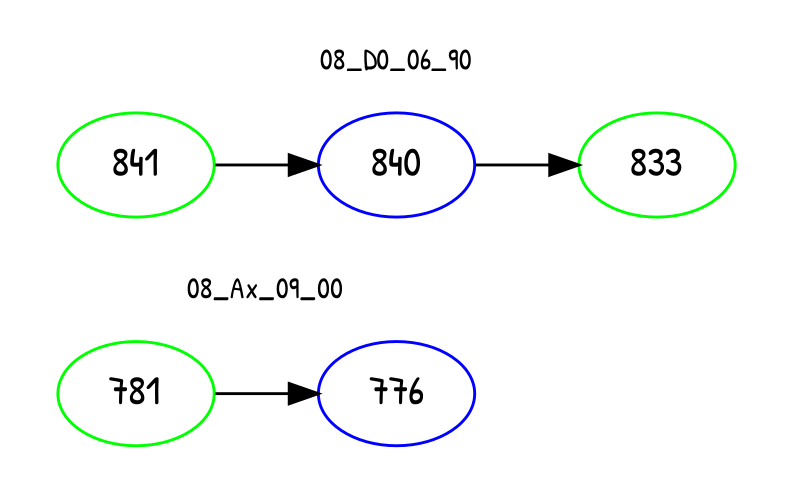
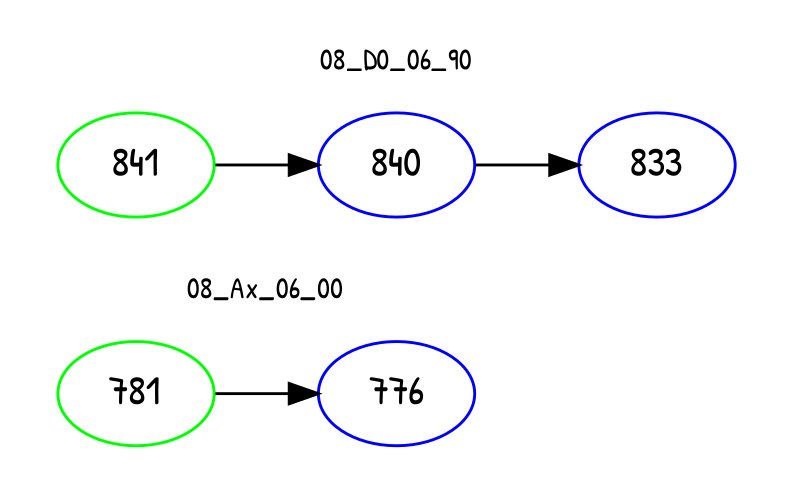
node "833": color green -> blue
cluster "08_Ax_09_00": label "08_Ax_09_00" -> "08_Ax_06_00"
